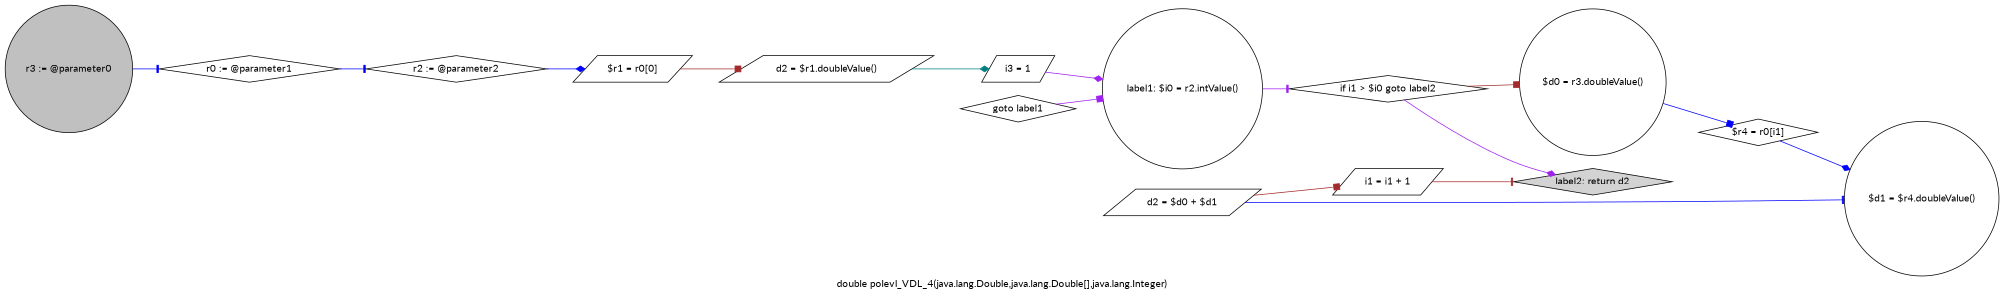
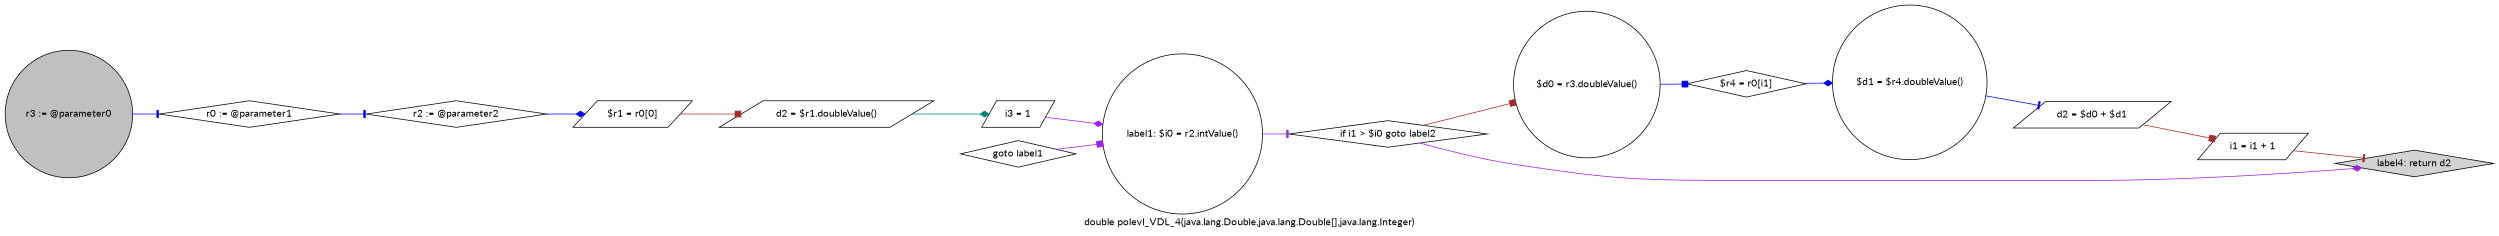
node "label2: return d2": label "label2: return d2" -> "label4: return d2"
edge "d2 = $d0 + $d1" -> "$d1 = $r4.doubleValue()": reversed
